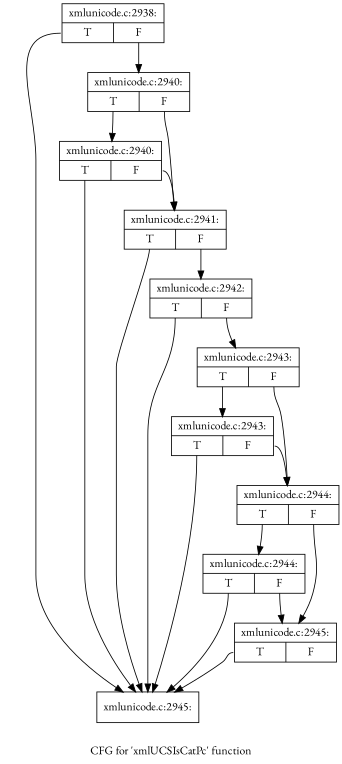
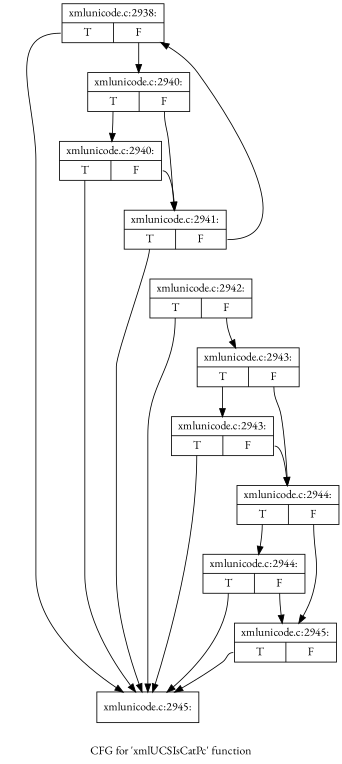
edge "xmlunicode.c:2941:" -> "xmlunicode.c:2942:": now "xmlunicode.c:2941:" -> "xmlunicode.c:2938:"
